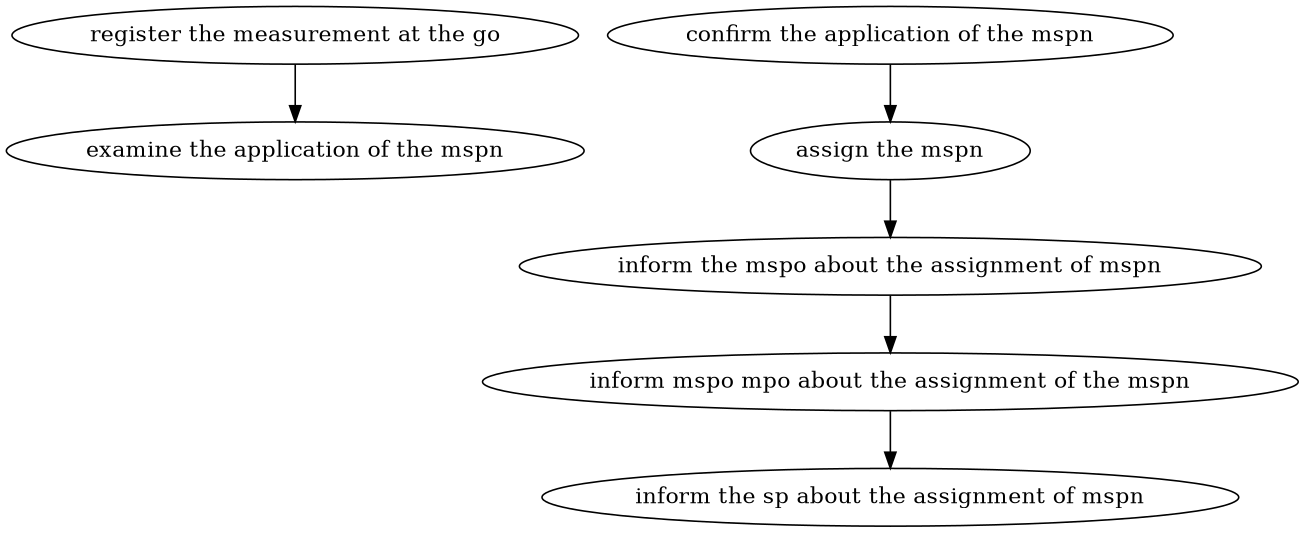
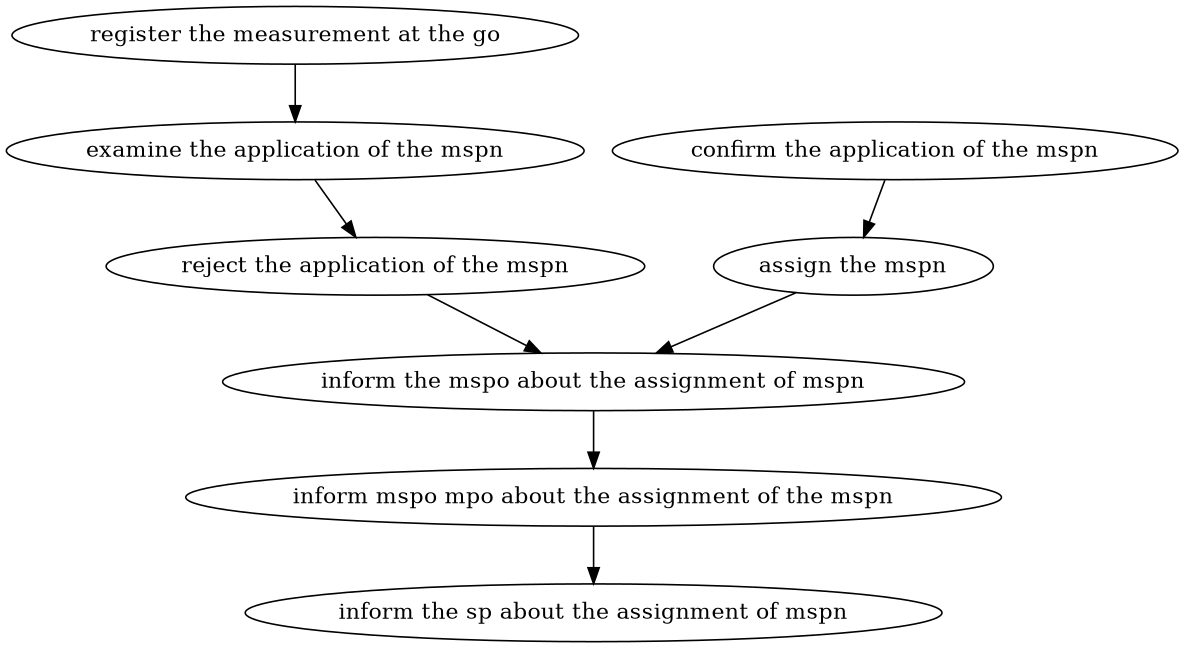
node "reject the application of the mspn": added
